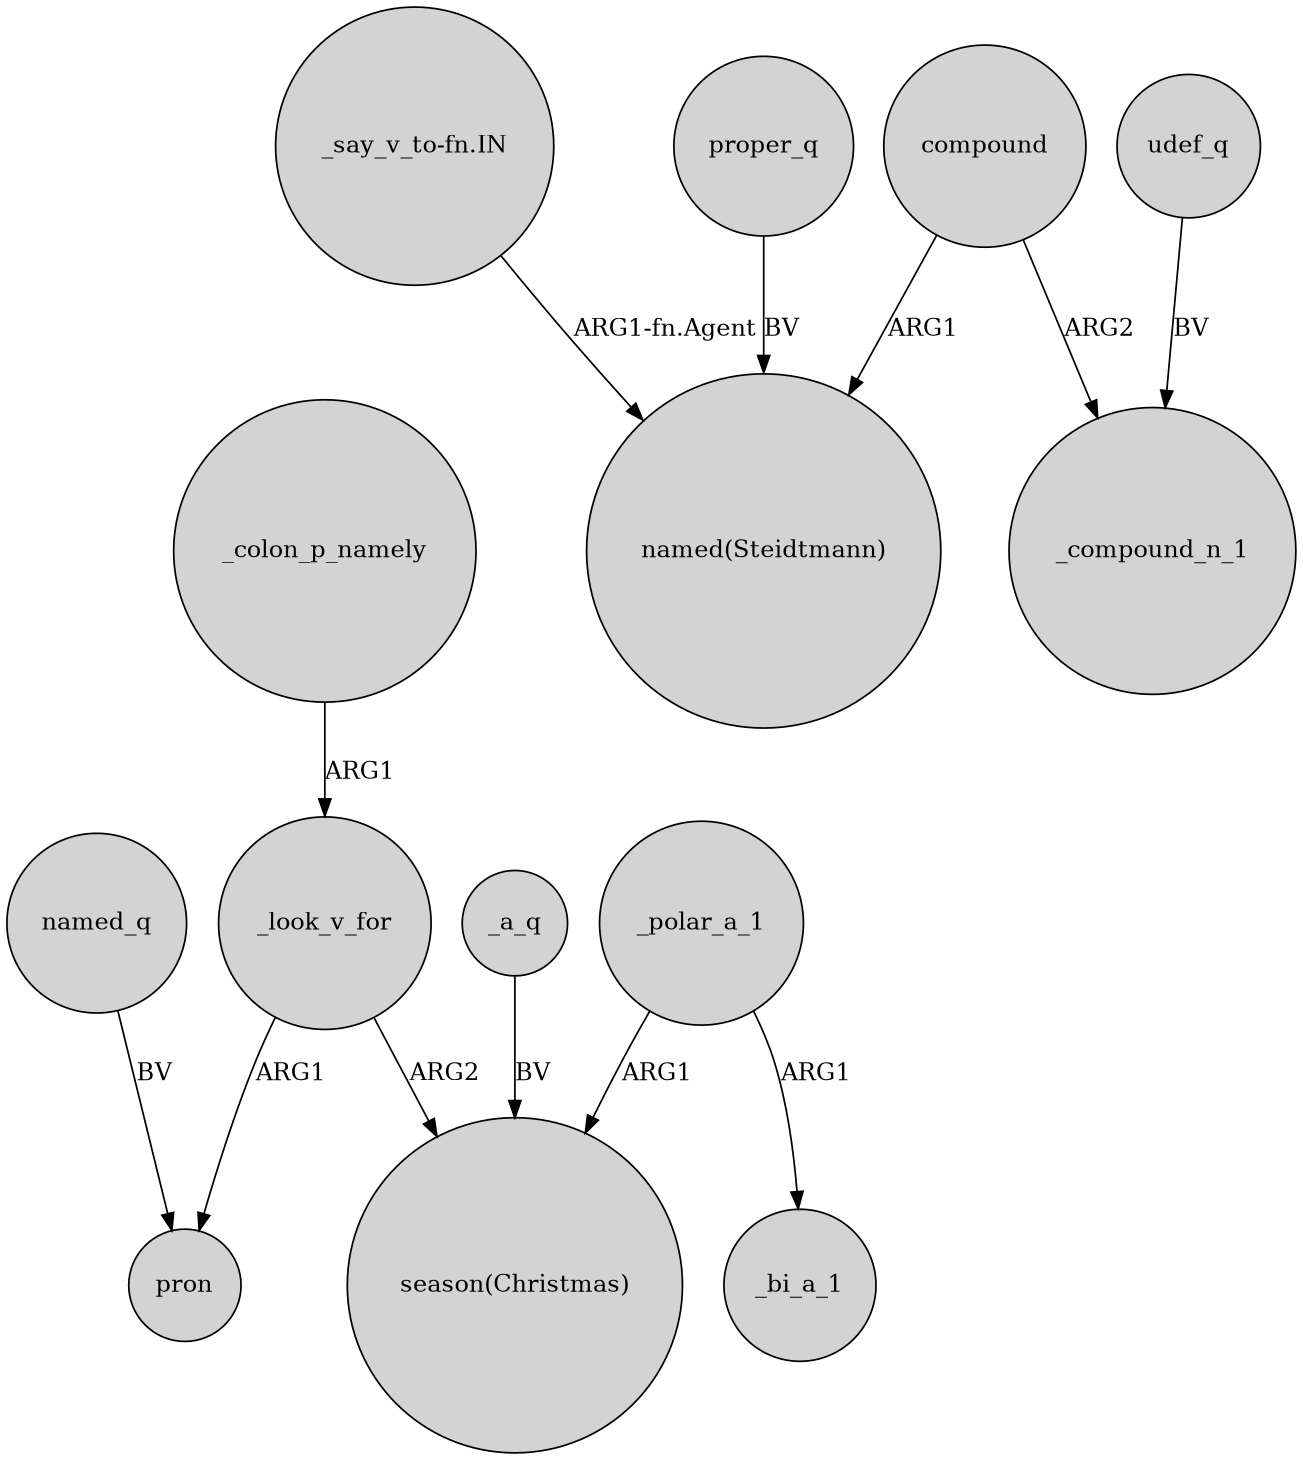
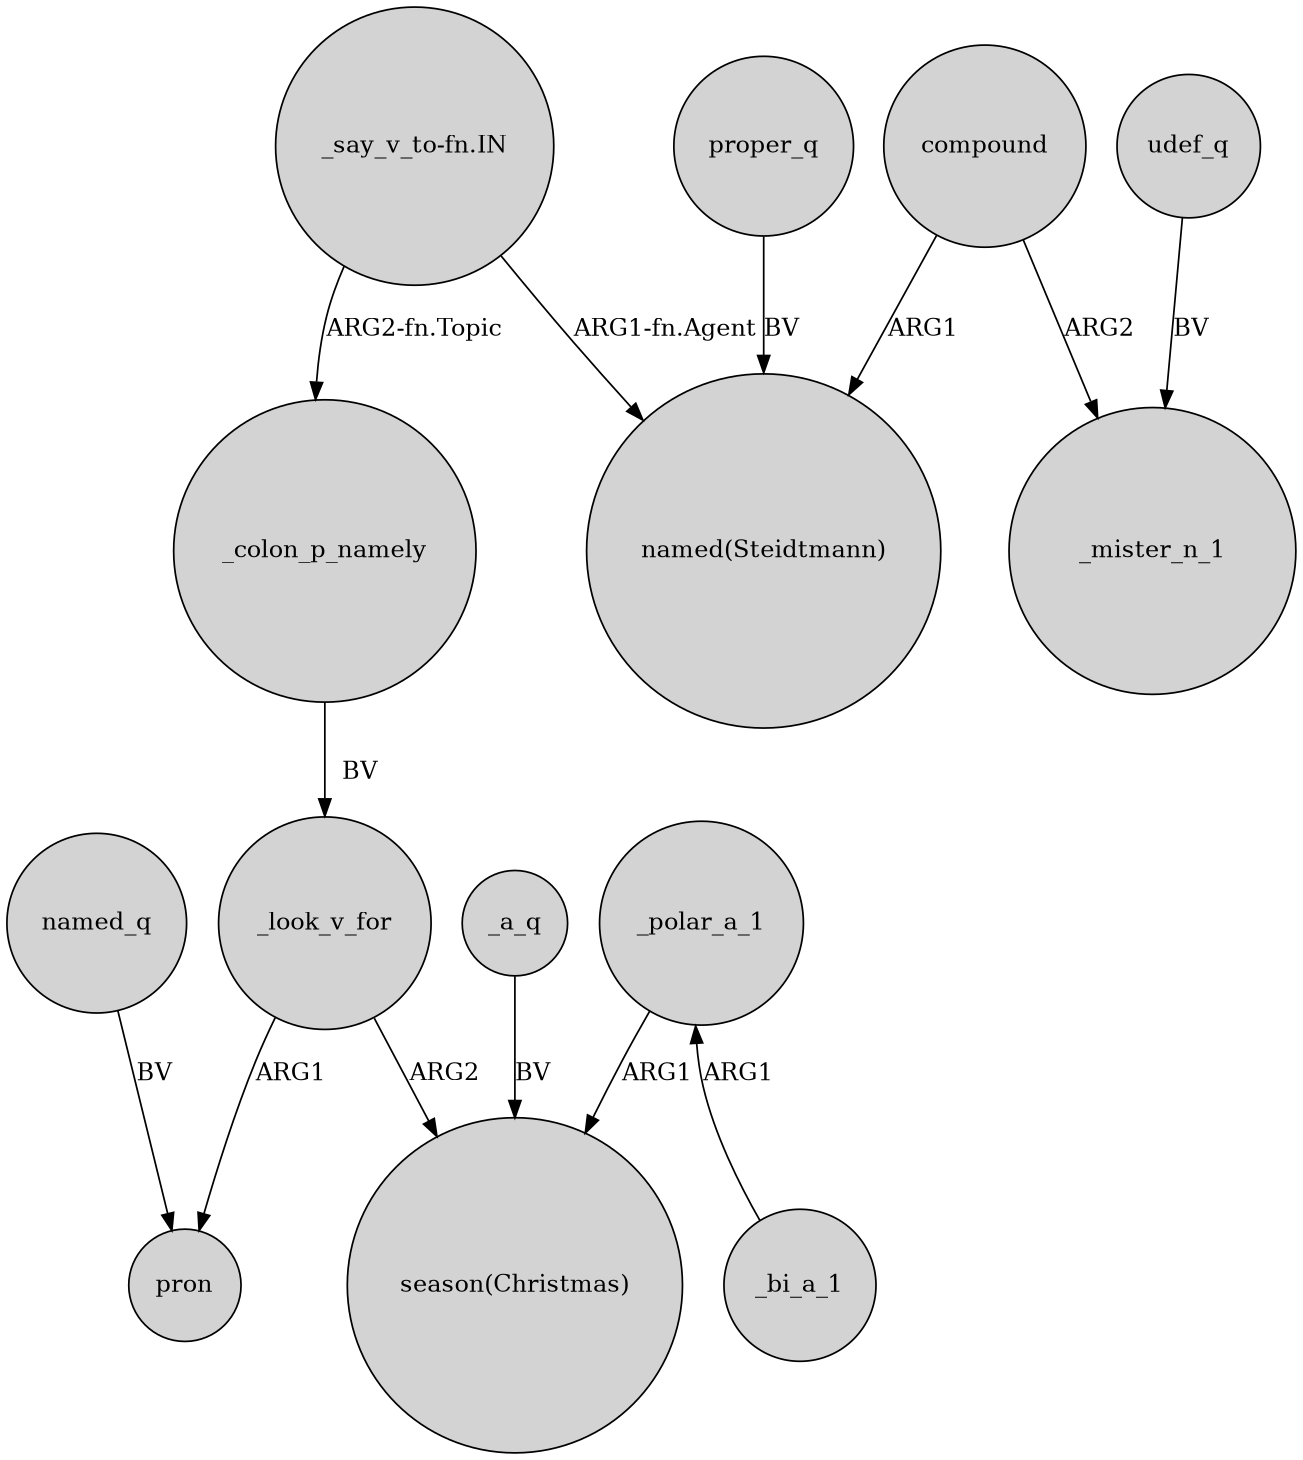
edge "_say_v_to-fn.IN" -> "_colon_p_namely": added, label "ARG2-fn.Topic"
node "_compound_n_1": label "_compound_n_1" -> "_mister_n_1"
edge "_colon_p_namely" -> "_look_v_for": label "ARG1" -> "BV"
edge "_polar_a_1" -> "_bi_a_1": reversed
